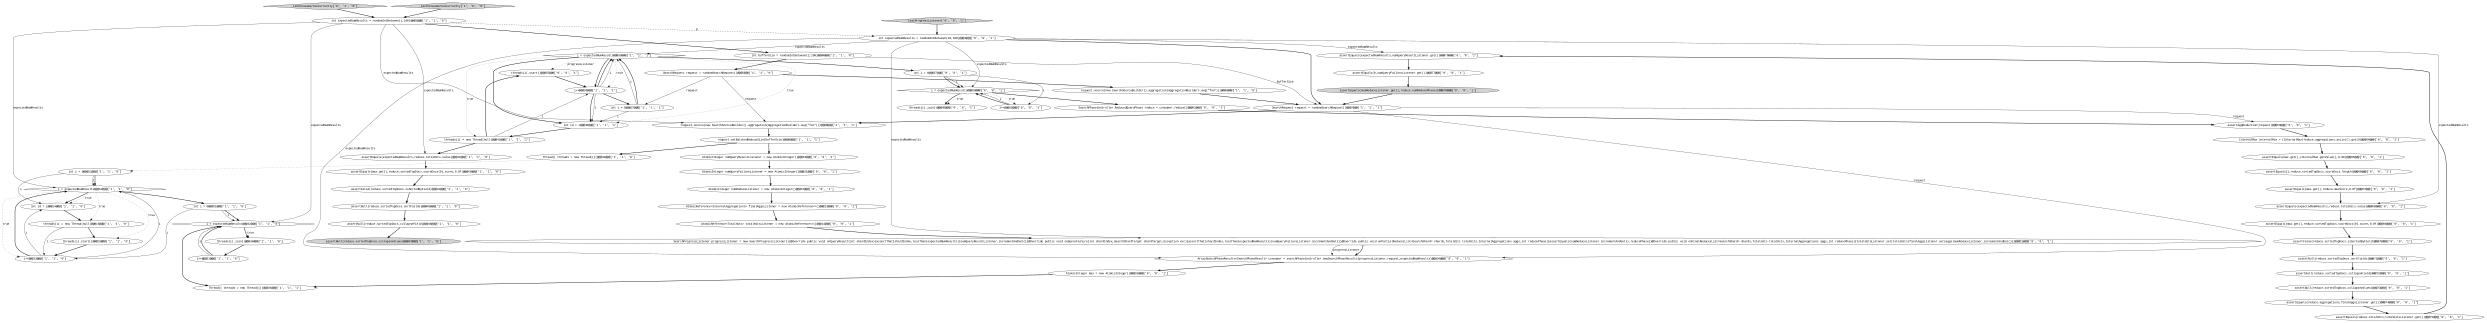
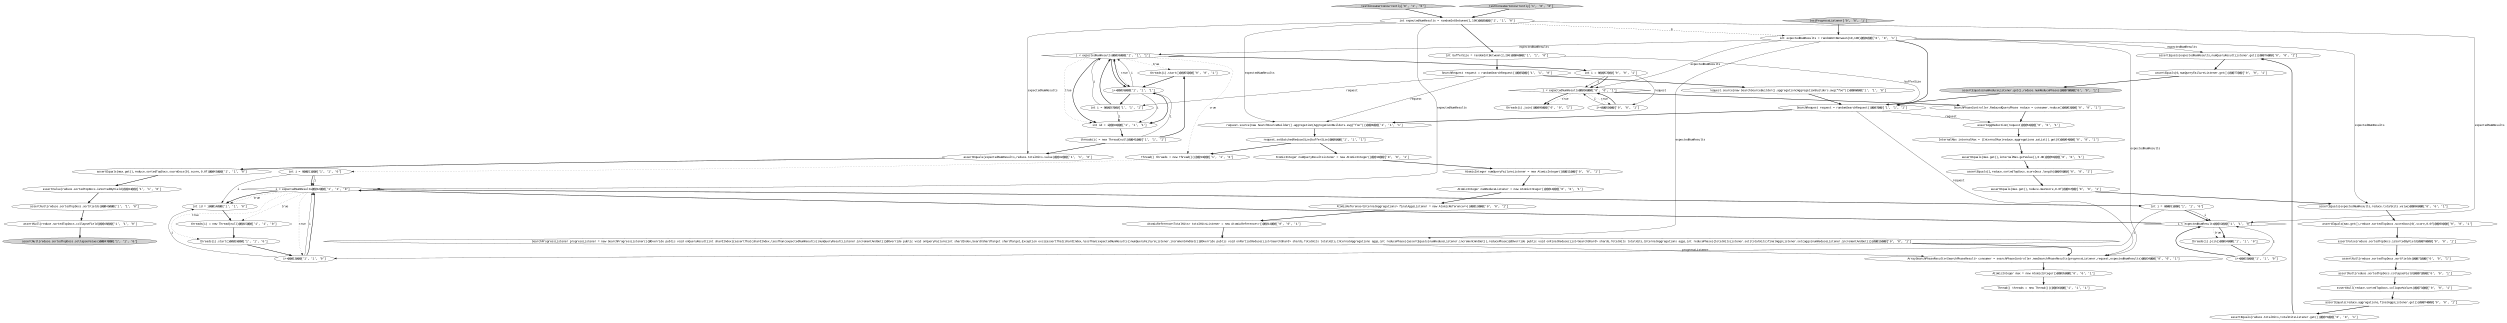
edge "i < expectedNumResults@@@38@@@['1', '1', '1']" -> "threads(i(.start()@@@55@@@['0', '0', '1']": label "progressListener" -> "true"
edge "i < expectedNumResults@@@38@@@['1', '1', '1']" -> "threads(i( = new Thread(null)@@@41@@@['1', '1', '1']": now "i < expectedNumResults@@@38@@@['1', '1', '1']" -> "Thread(( threads = new Thread((((@@@10@@@['1', '1', '0']"
edge "int i = 0@@@57@@@['0', '0', '1']" -> "i++@@@59@@@['0', '0', '1']": label "i" -> "request"
edge "threads(i( = new Thread(null)@@@15@@@['1', '1', '0']" -> "i++@@@13@@@['1', '1', '0']": removed, label "i"
edge "i < expectedNumResults@@@32@@@['1', '1', '0']" -> "Thread(( threads = new Thread((((@@@36@@@['1', '1', '1']": now "i < expectedNumResults@@@32@@@['1', '1', '0']" -> "i < expectedNumResults@@@12@@@['1', '1', '0']"
